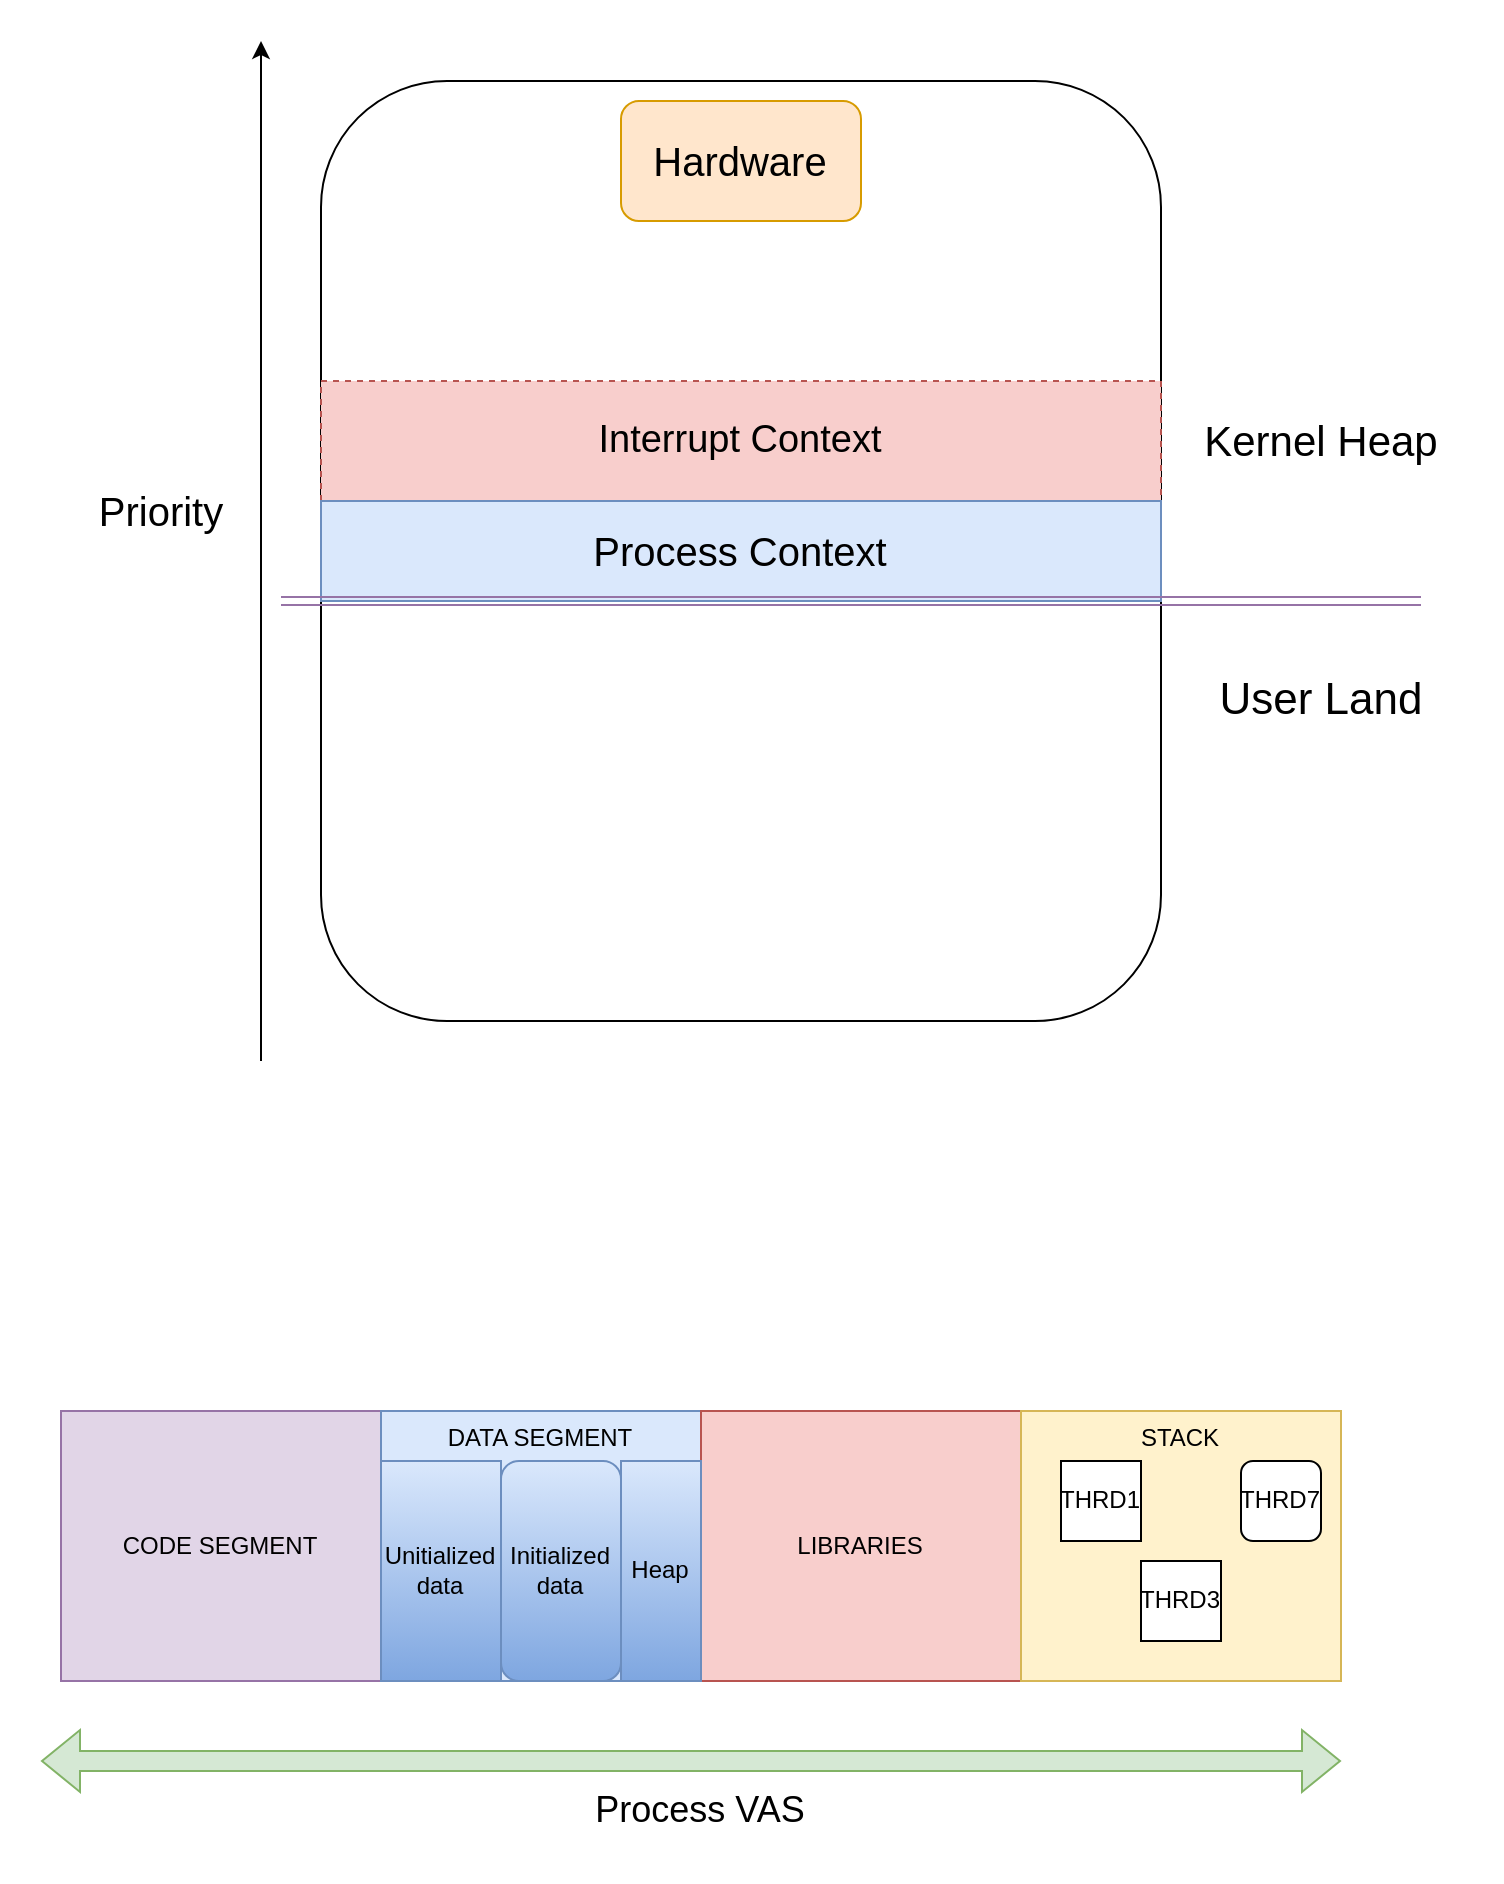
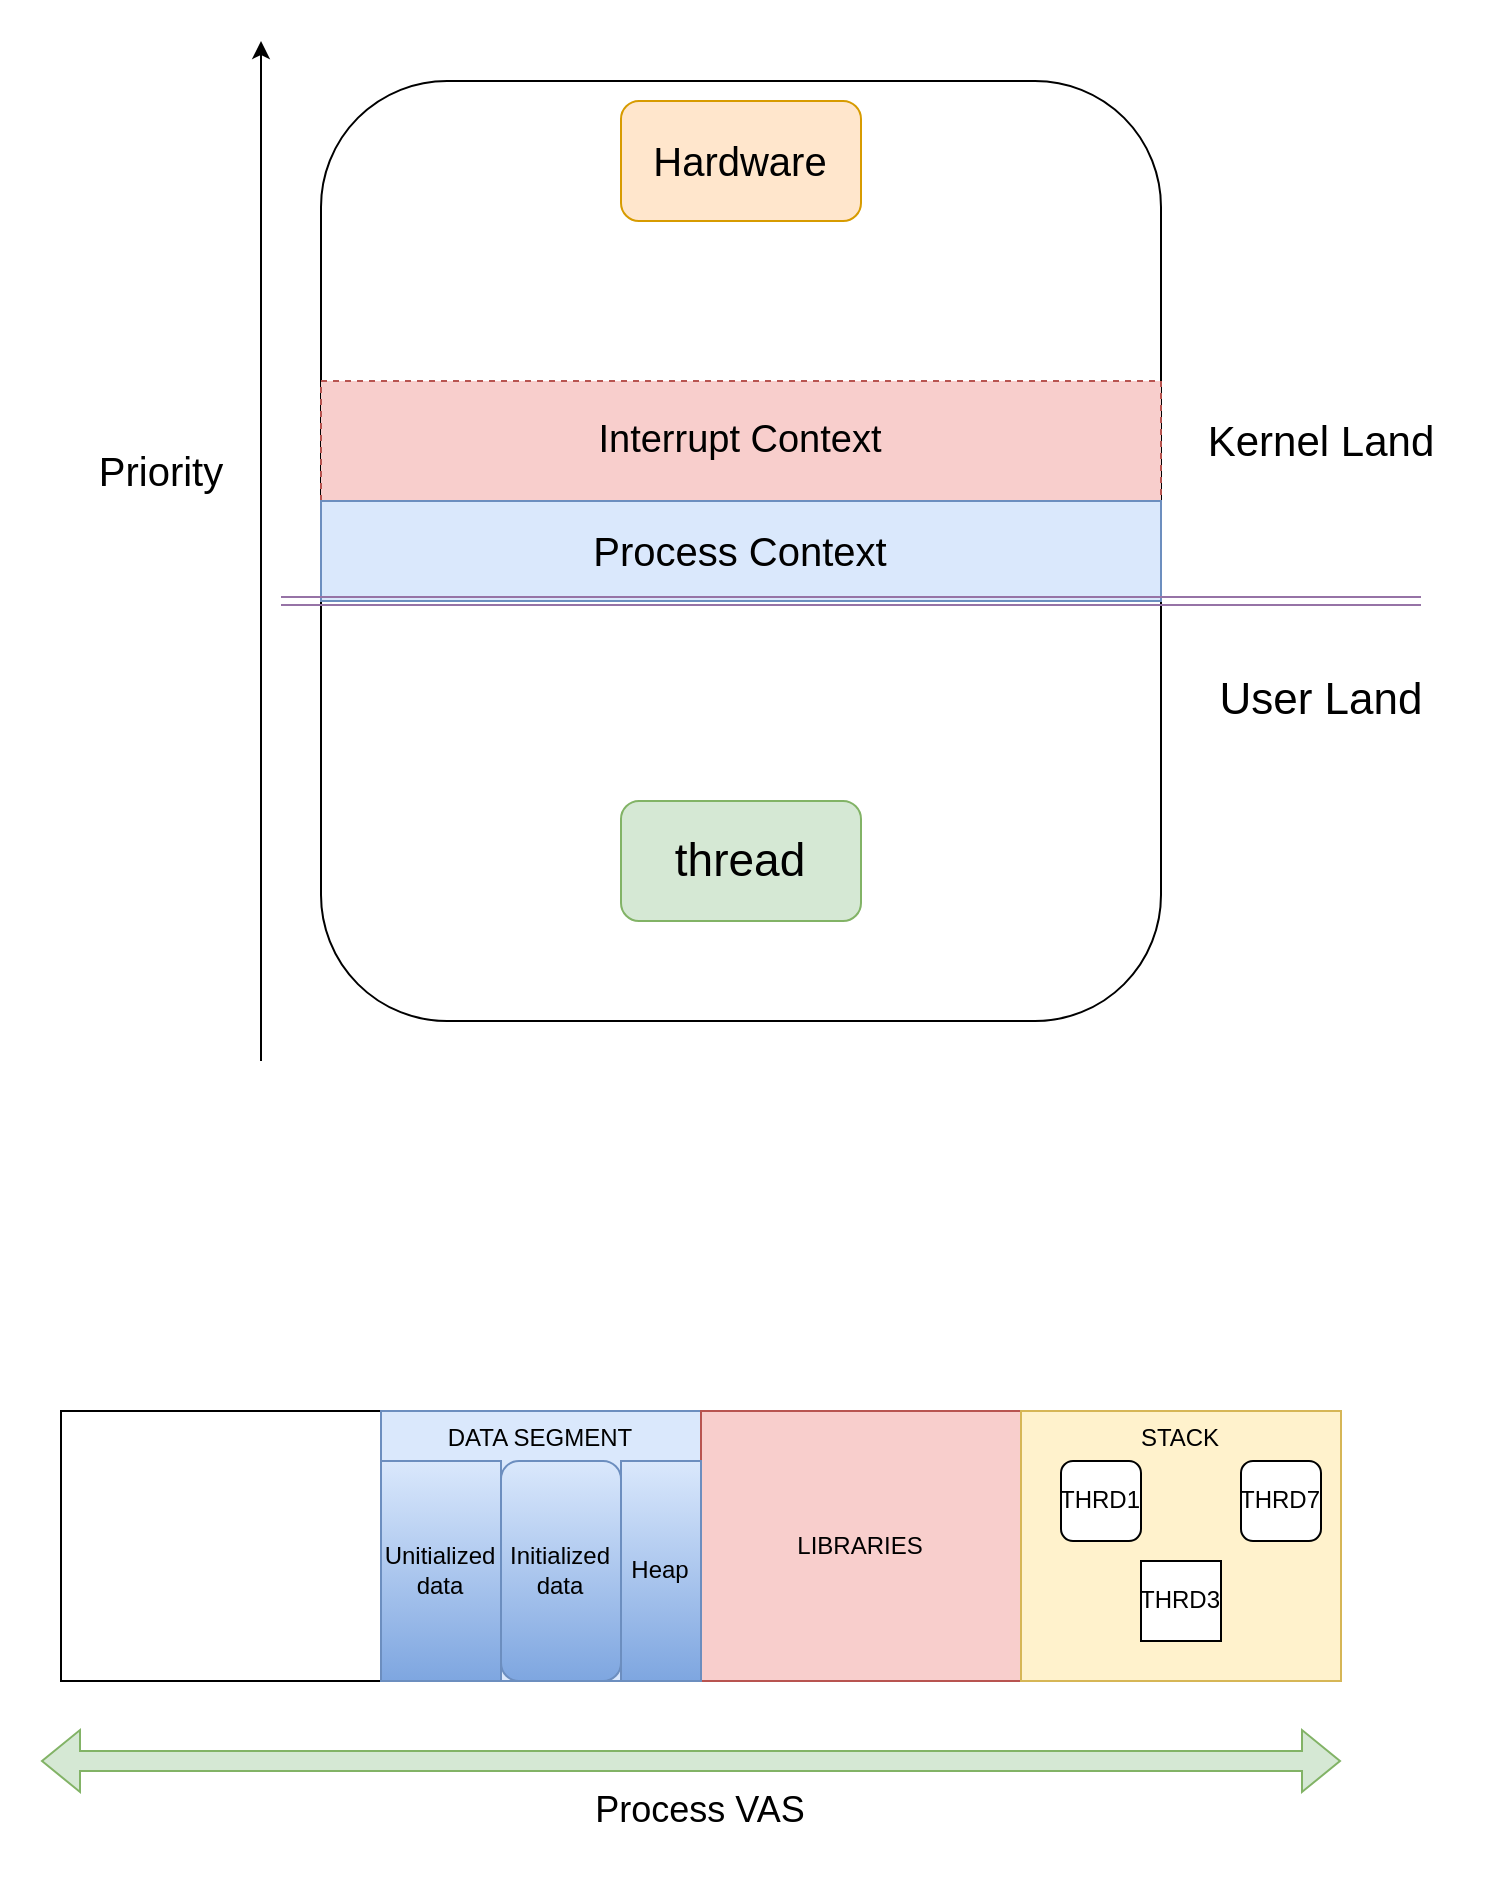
node "Kernel Heap": label "Kernel Heap" -> "Kernel Land"
node "Priority": moved (161, 511) -> (161, 471)
node "thread": added
node "THRD1": shape rectangle -> rounded rectangle
node "CODE SEGMENT": removed
